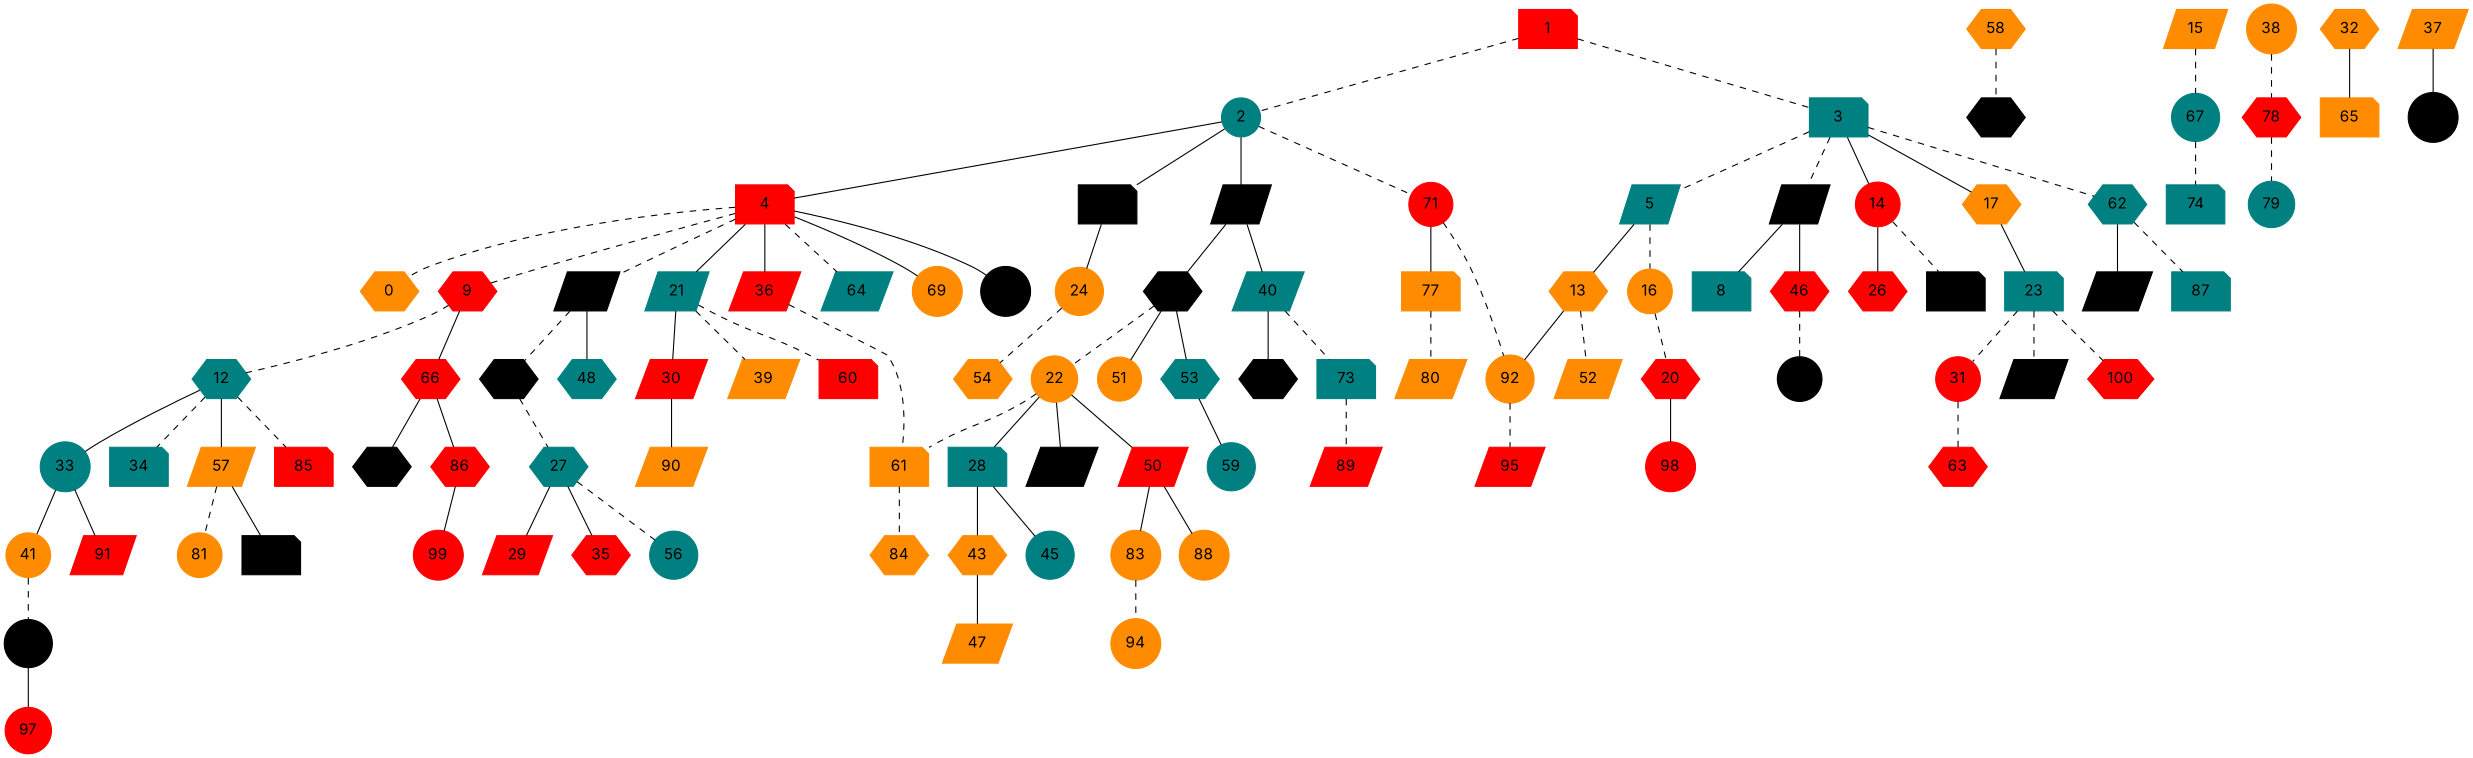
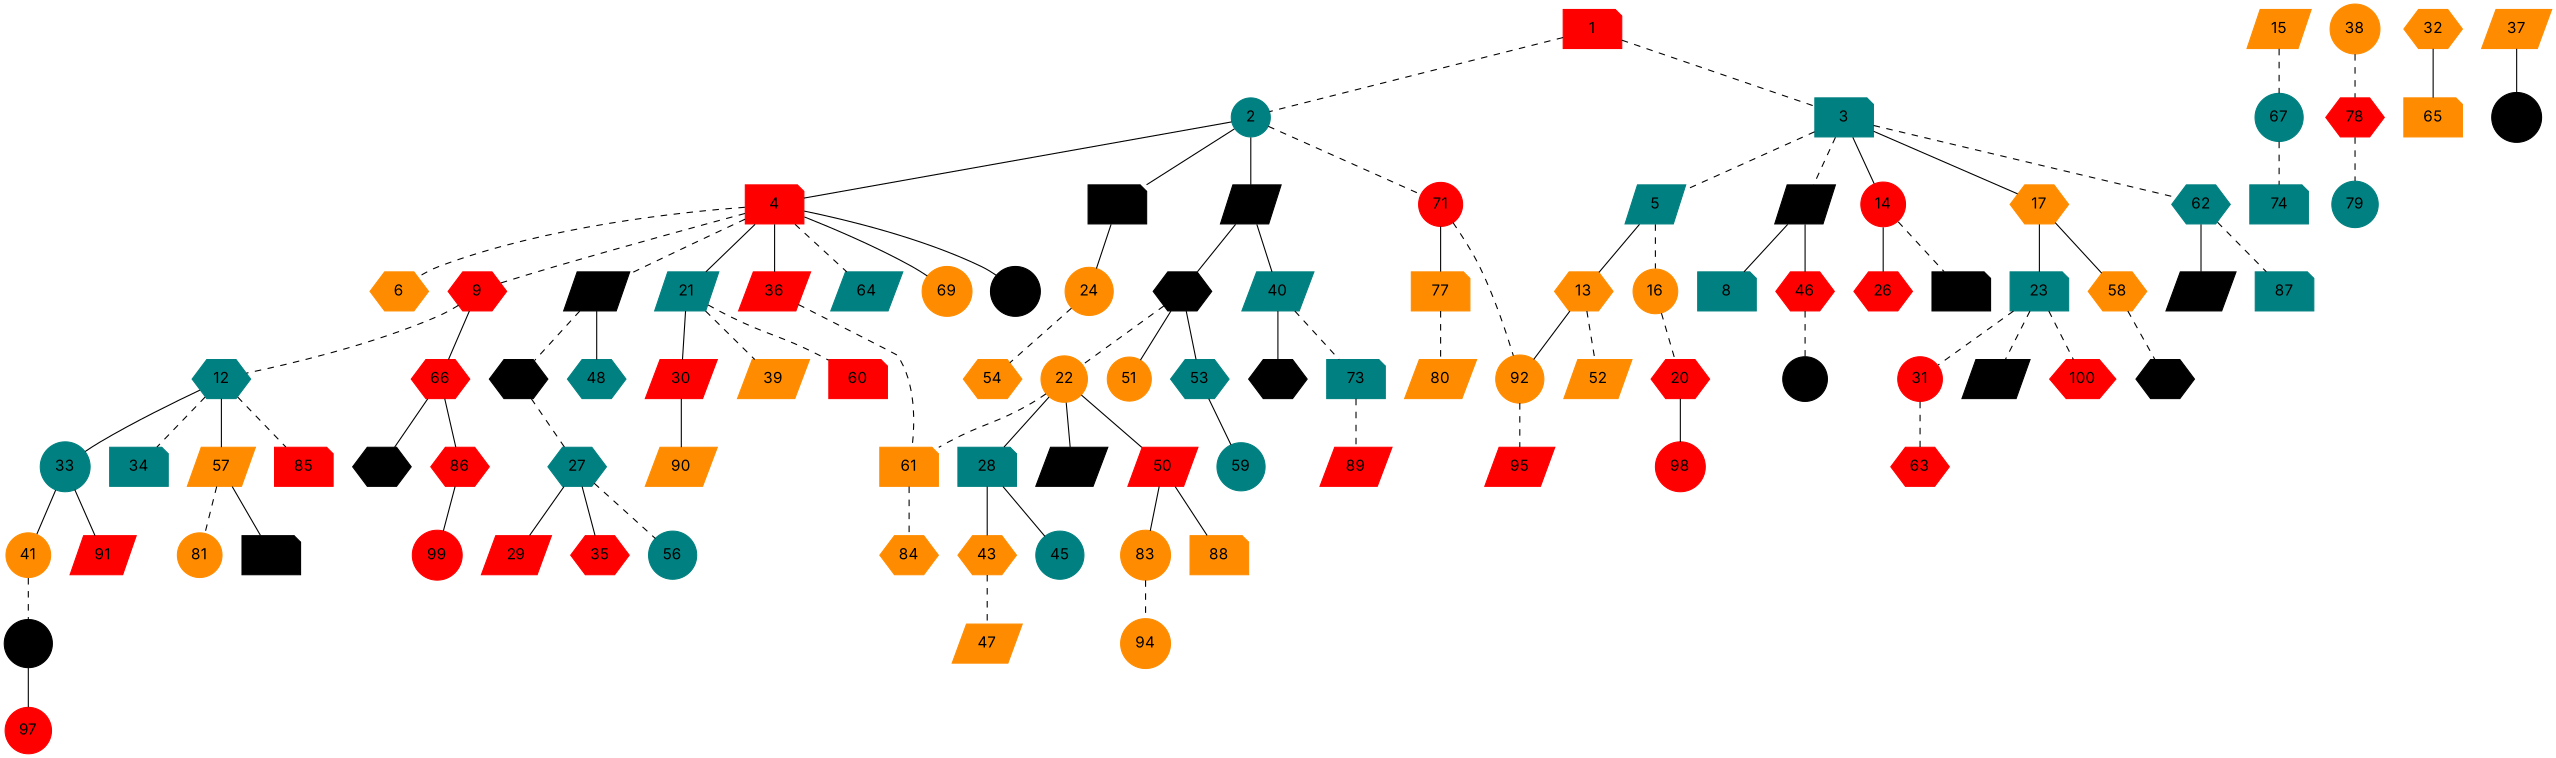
edge "17" -- "58": added
node "0": label "0" -> "6"
node "88": shape circle -> note
edge "43" -- "47": style solid -> dashed
